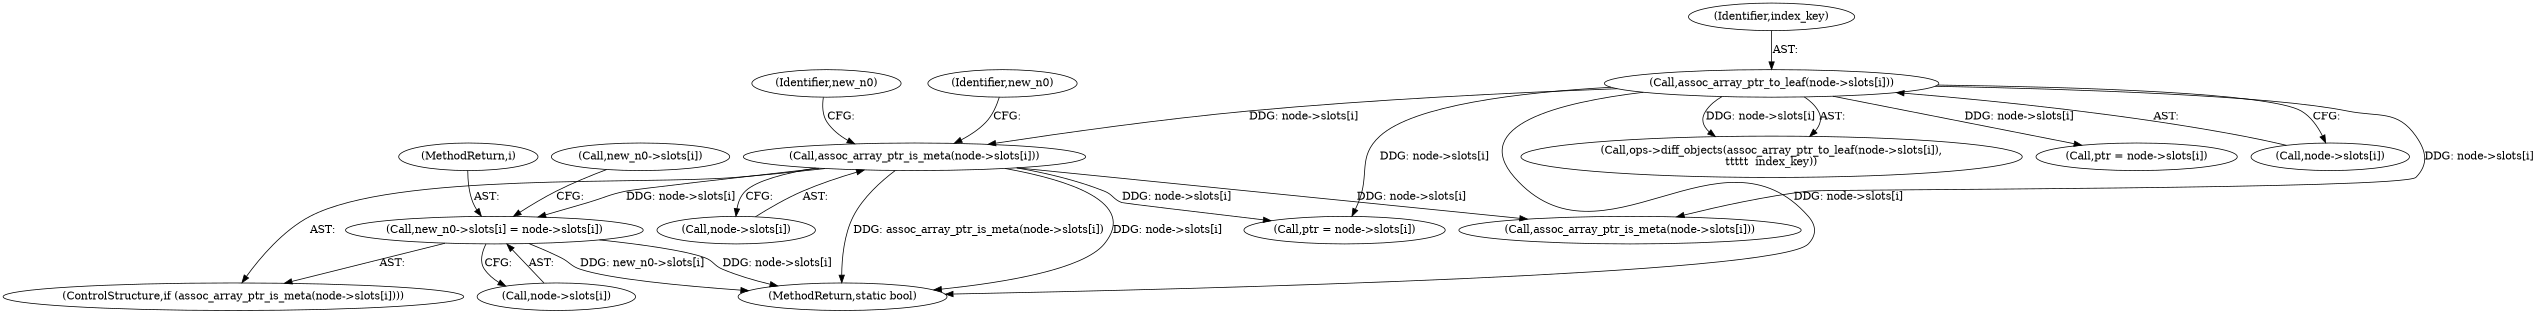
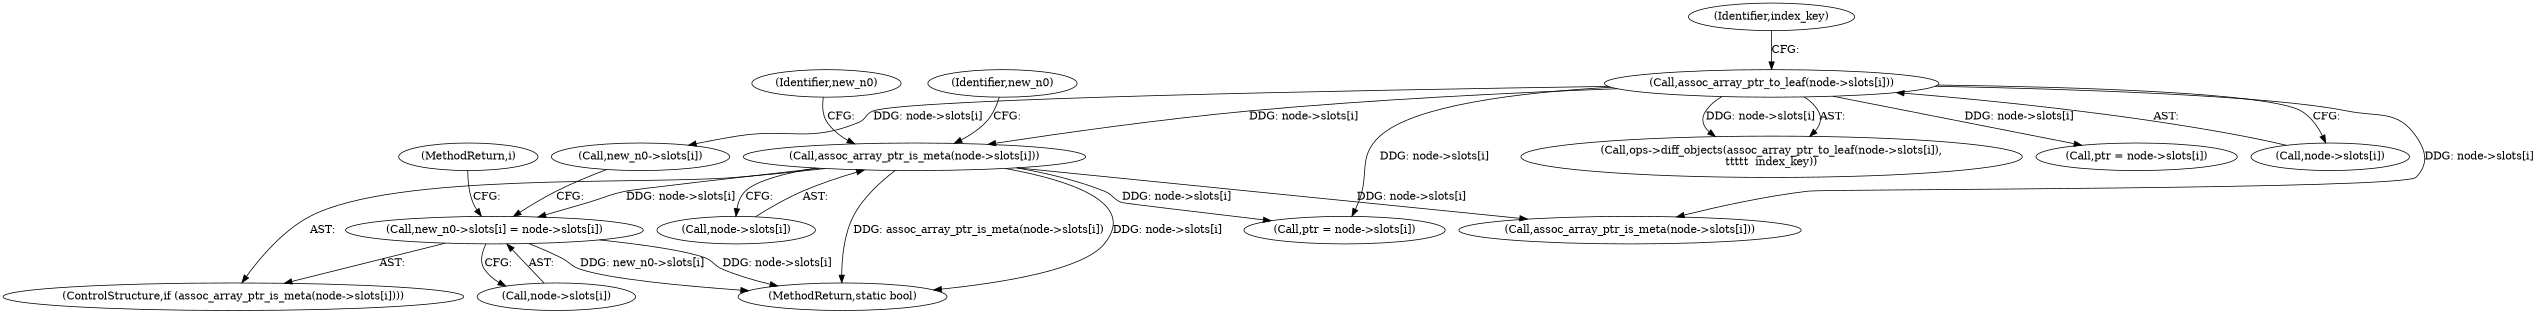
edge "(Identifier,index_key)" -> "(Call,assoc_array_ptr_to_leaf(node->slots[i]))": label "AST: " -> "CFG: "
edge "(MethodReturn,i)" -> "(Call,new_n0->slots[i] = node->slots[i])": label "AST: " -> "CFG: "
edge "(Call,assoc_array_ptr_to_leaf(node->slots[i]))" -> "(MethodReturn,static bool)": now "(Call,assoc_array_ptr_to_leaf(node->slots[i]))" -> "(Call,new_n0->slots[i])"
